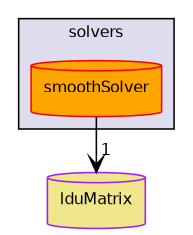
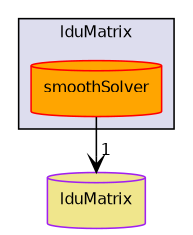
cluster "solvers": label "solvers" -> "lduMatrix"
